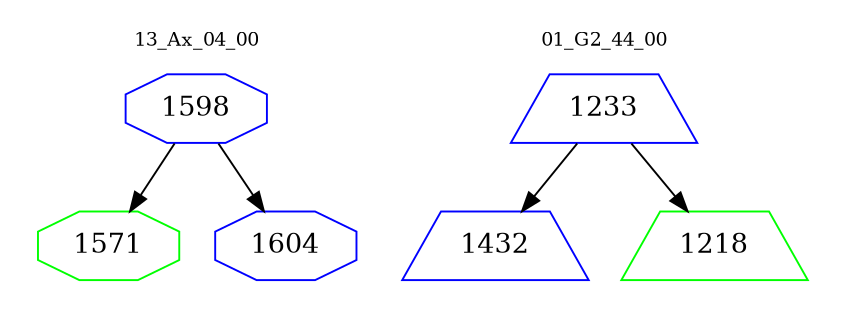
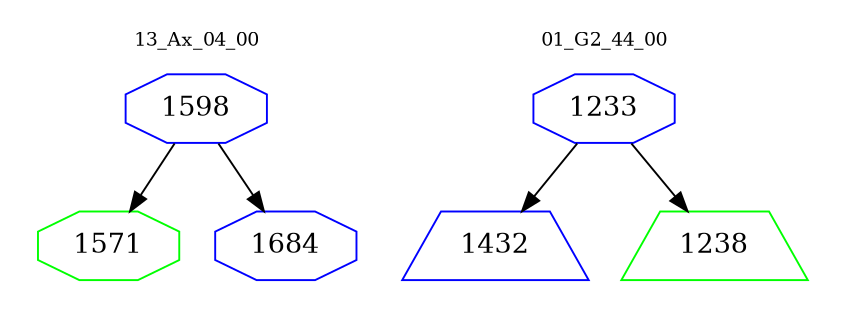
node "1233": shape trapezium -> octagon
node "1604": label "1604" -> "1684"
node "1218": label "1218" -> "1238"
